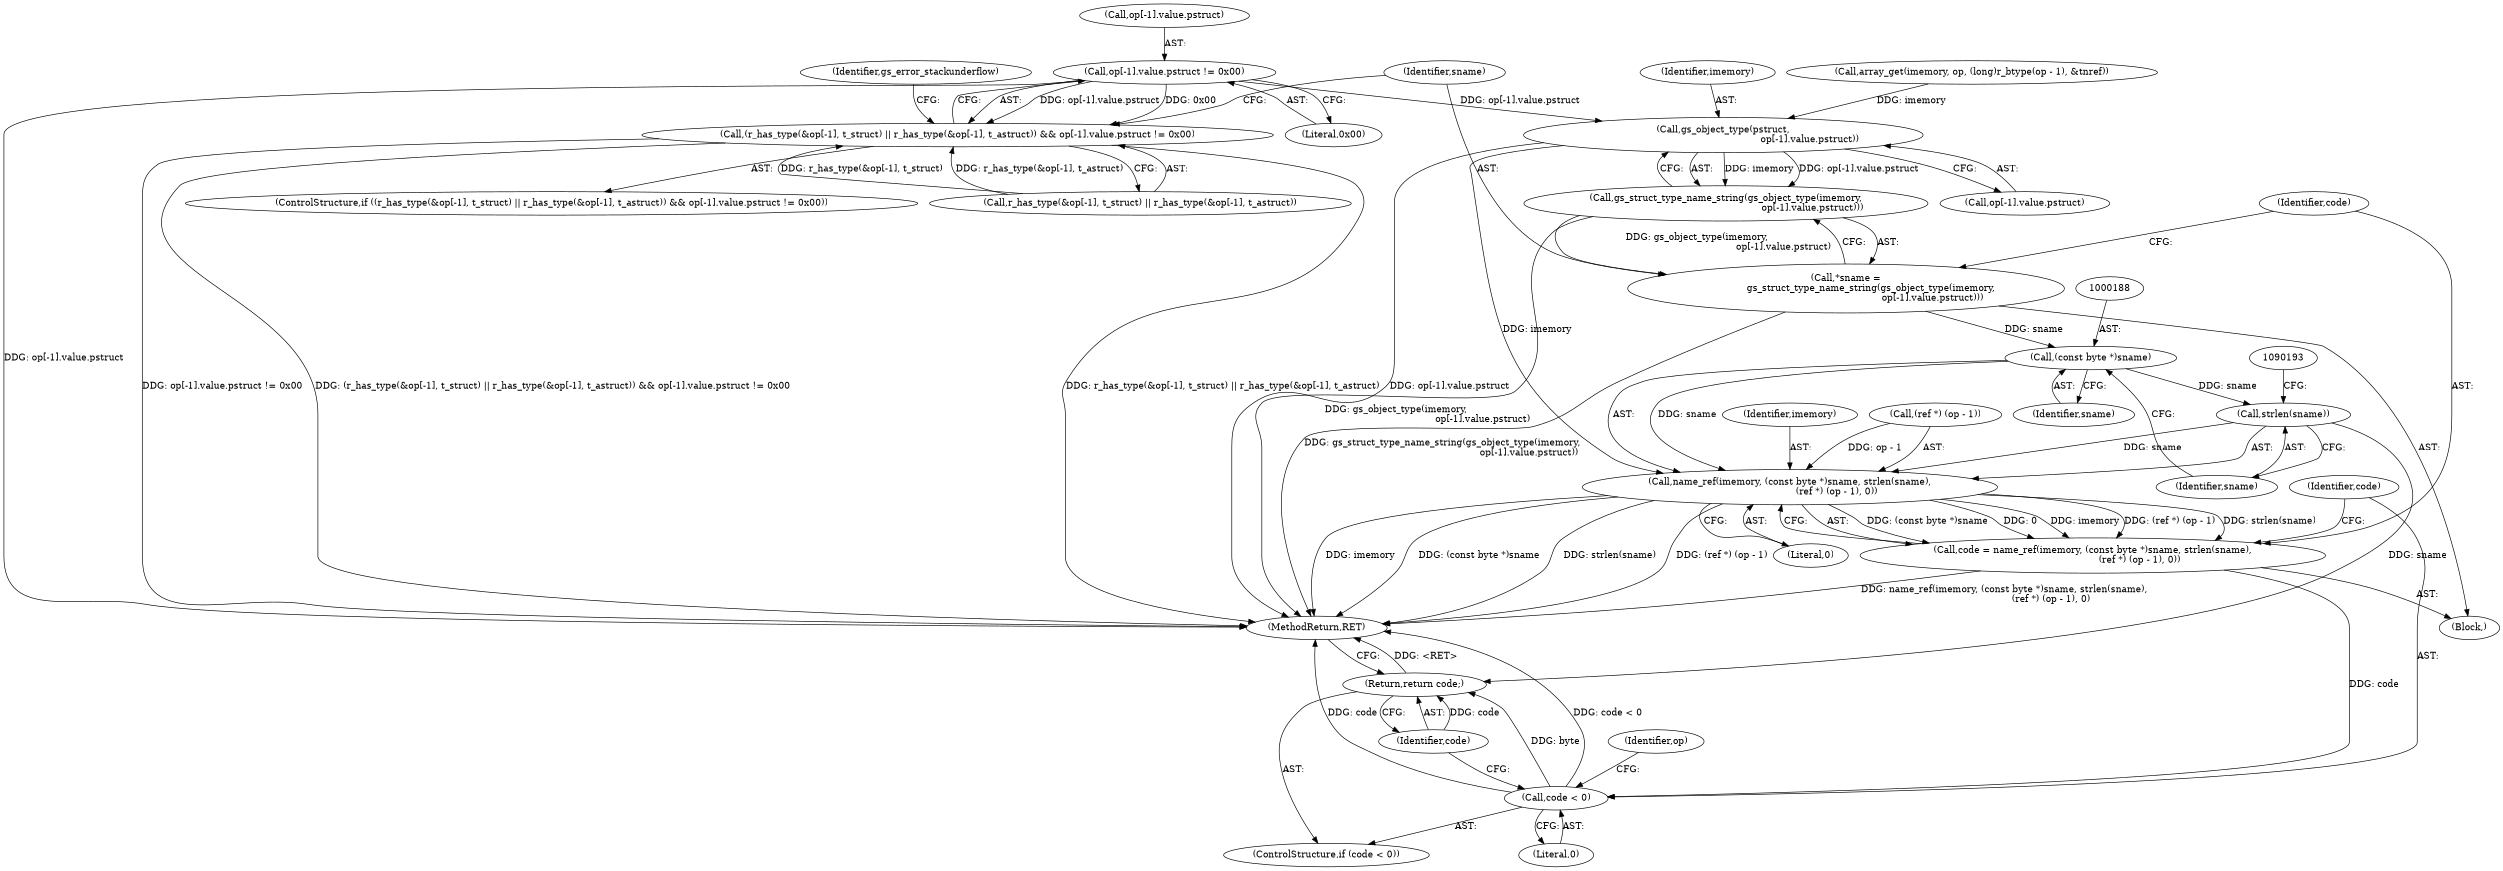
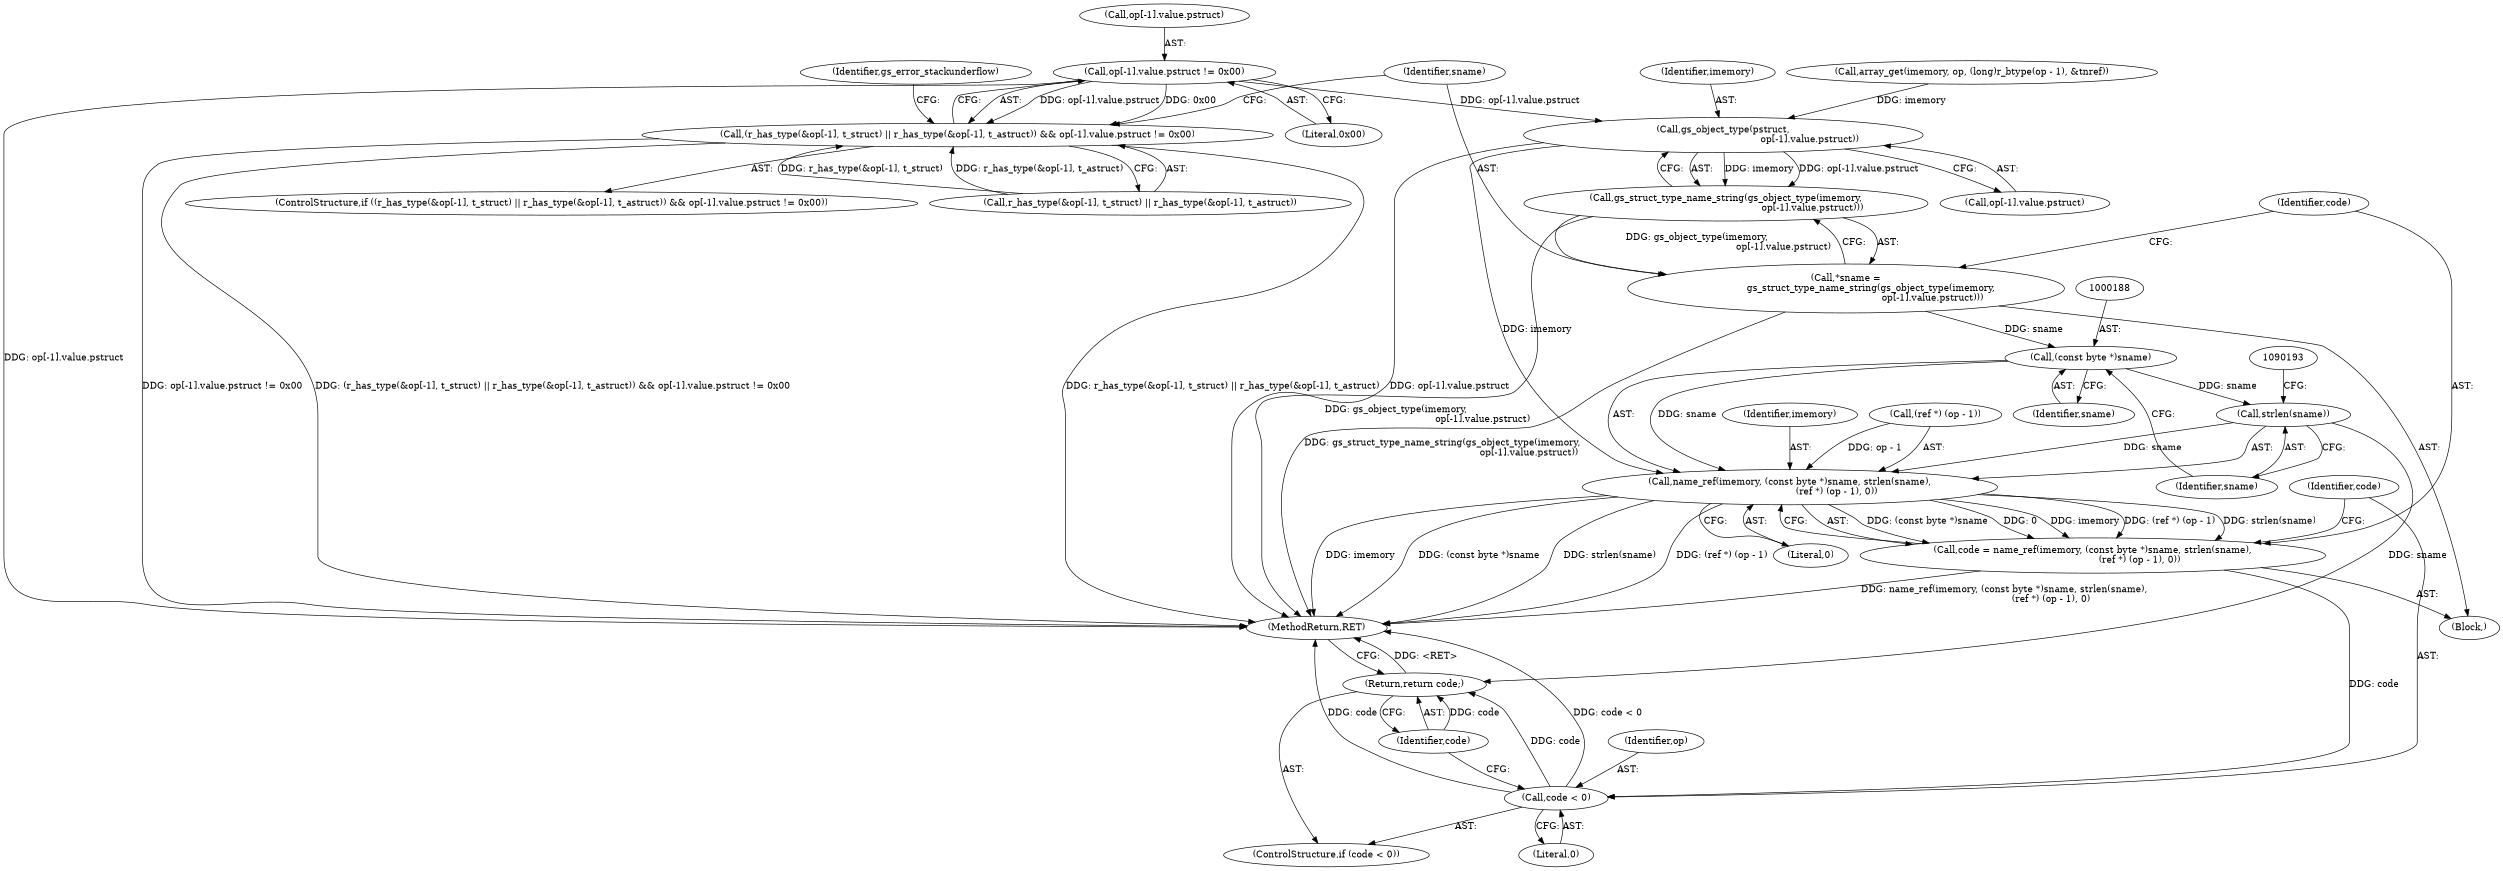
edge "(Call,code < 0)" -> "(Return,return code;)": label "DDG: byte" -> "DDG: code"
edge "(Identifier,op)" -> "(Call,code < 0)": label "CFG: " -> "AST: "
